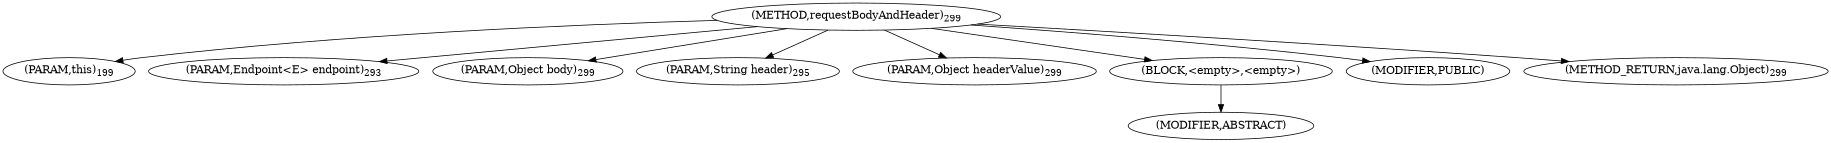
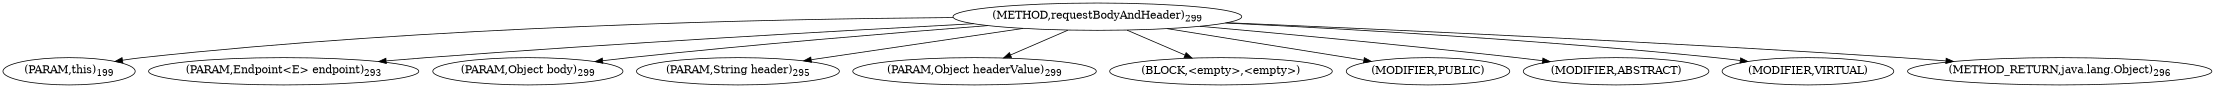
node "(METHOD_RETURN,java.lang.Object)": text "299" -> "296"
node "(MODIFIER,VIRTUAL)": added
edge "(BLOCK,<empty>,<empty>)" -> "(MODIFIER,ABSTRACT)": now "(METHOD,requestBodyAndHeader)" -> "(MODIFIER,ABSTRACT)"
